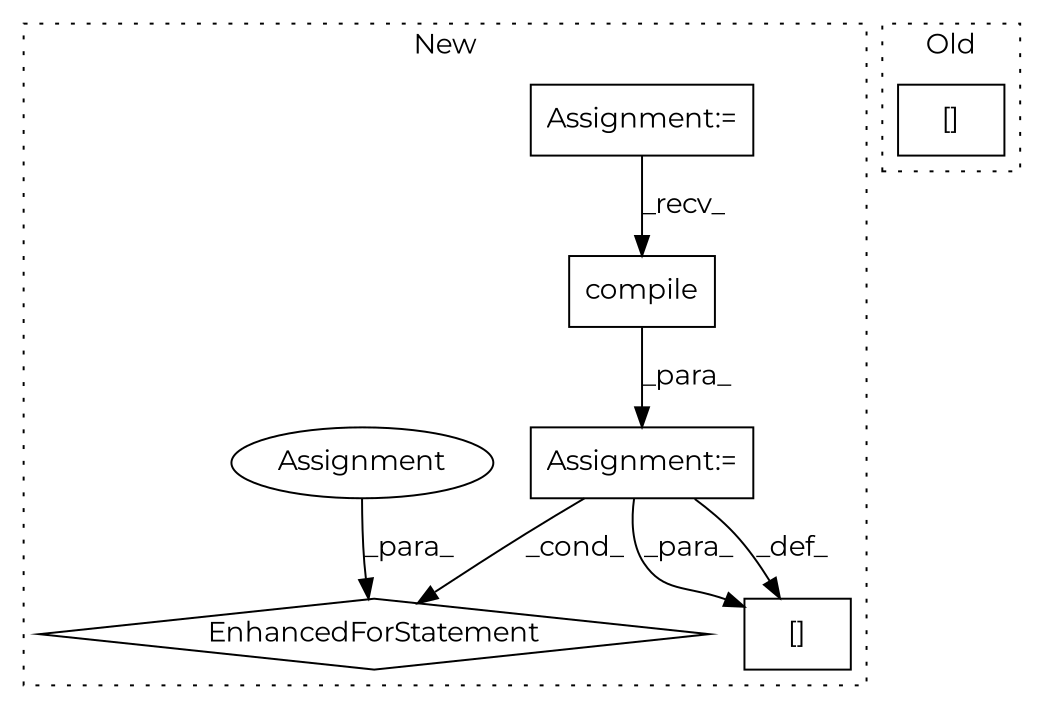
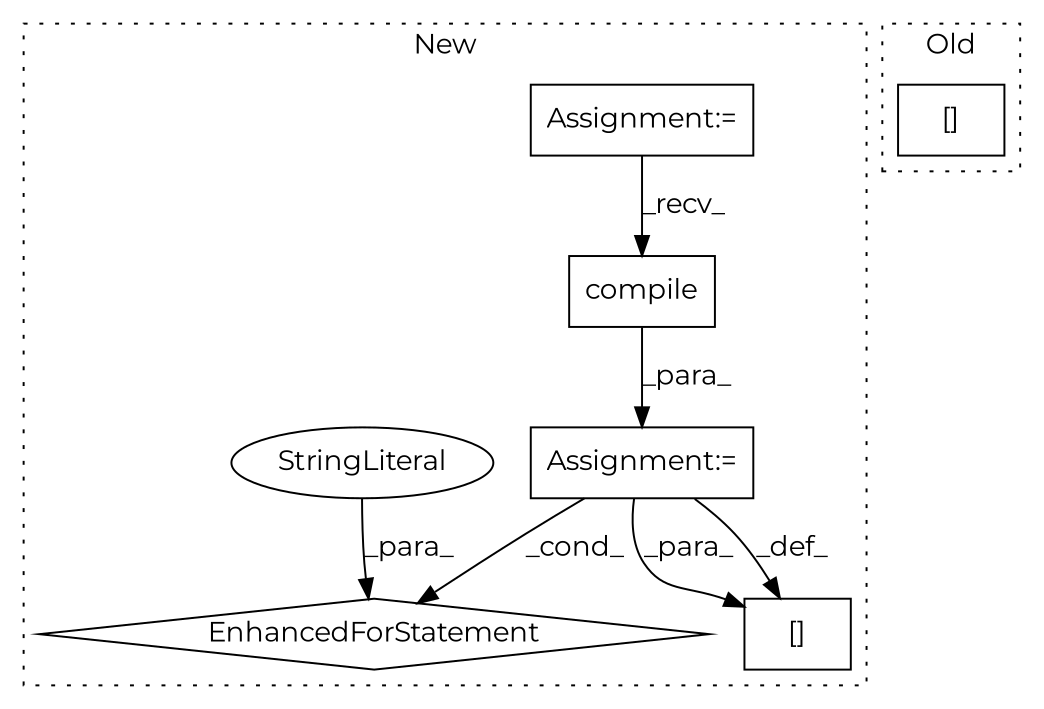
node "Assignment": label "Assignment" -> "StringLiteral"
